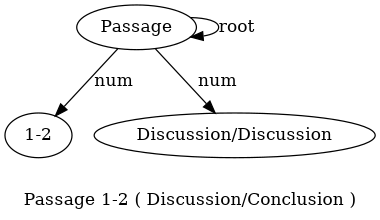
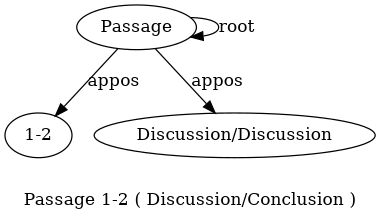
edge "Passage" -> "1-2": label "num" -> "appos"
edge "Passage" -> "Discussion/Discussion": label "num" -> "appos"
